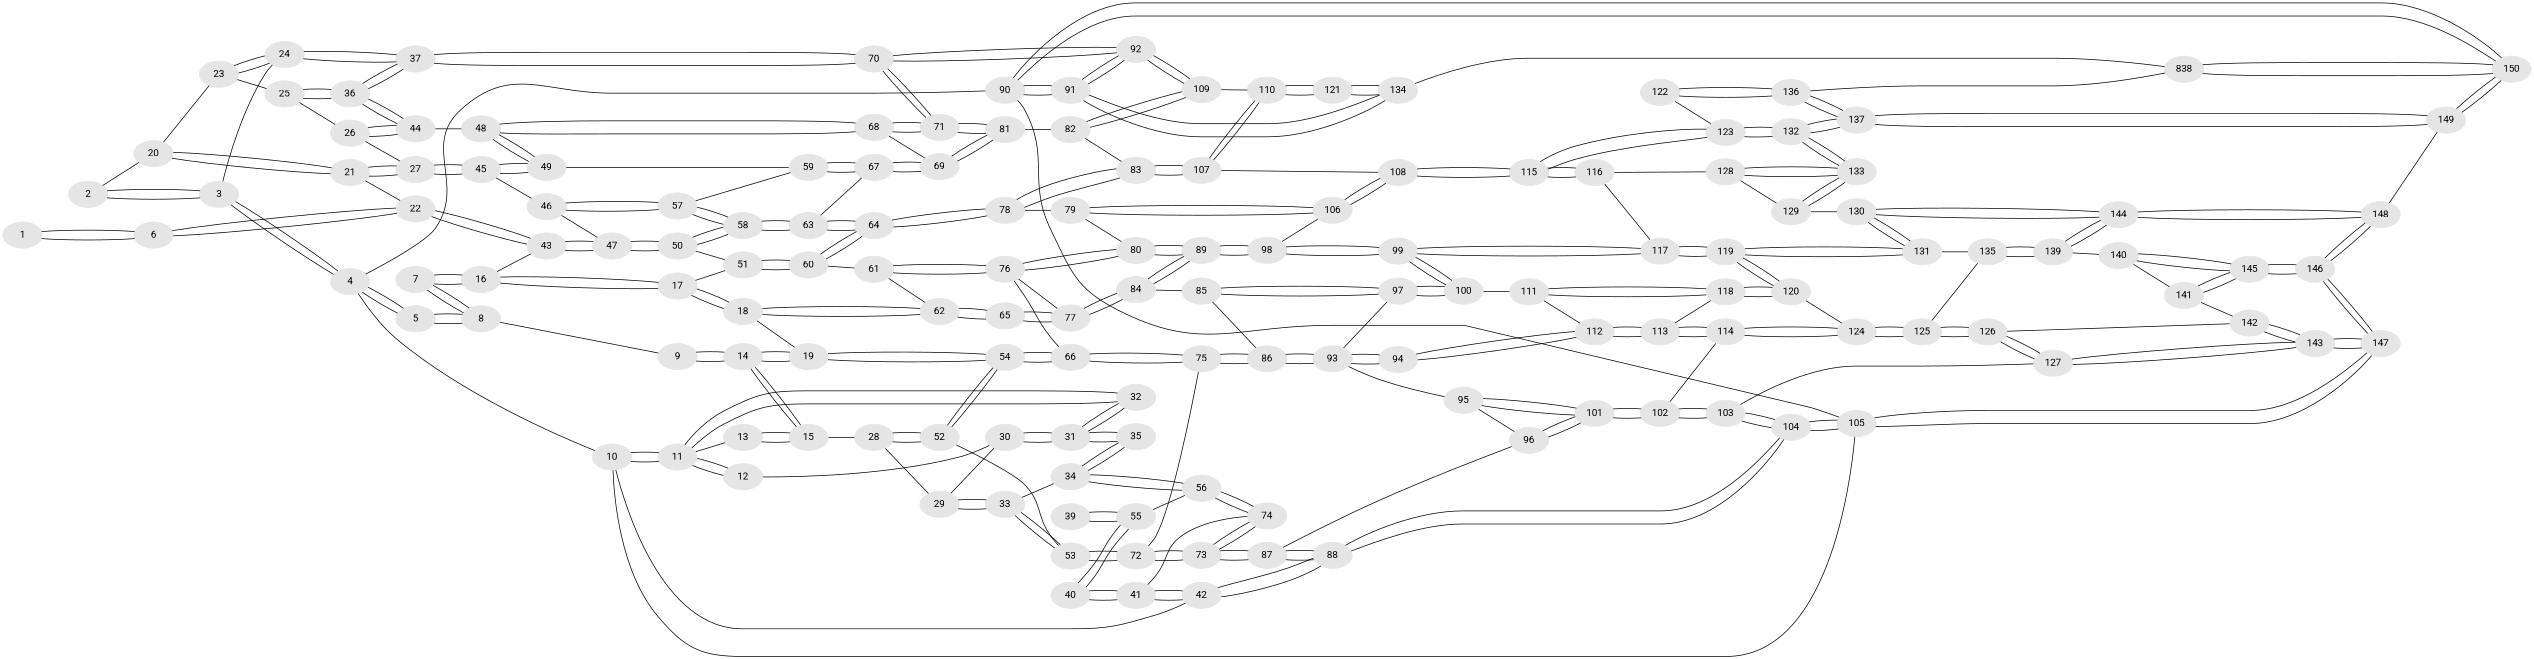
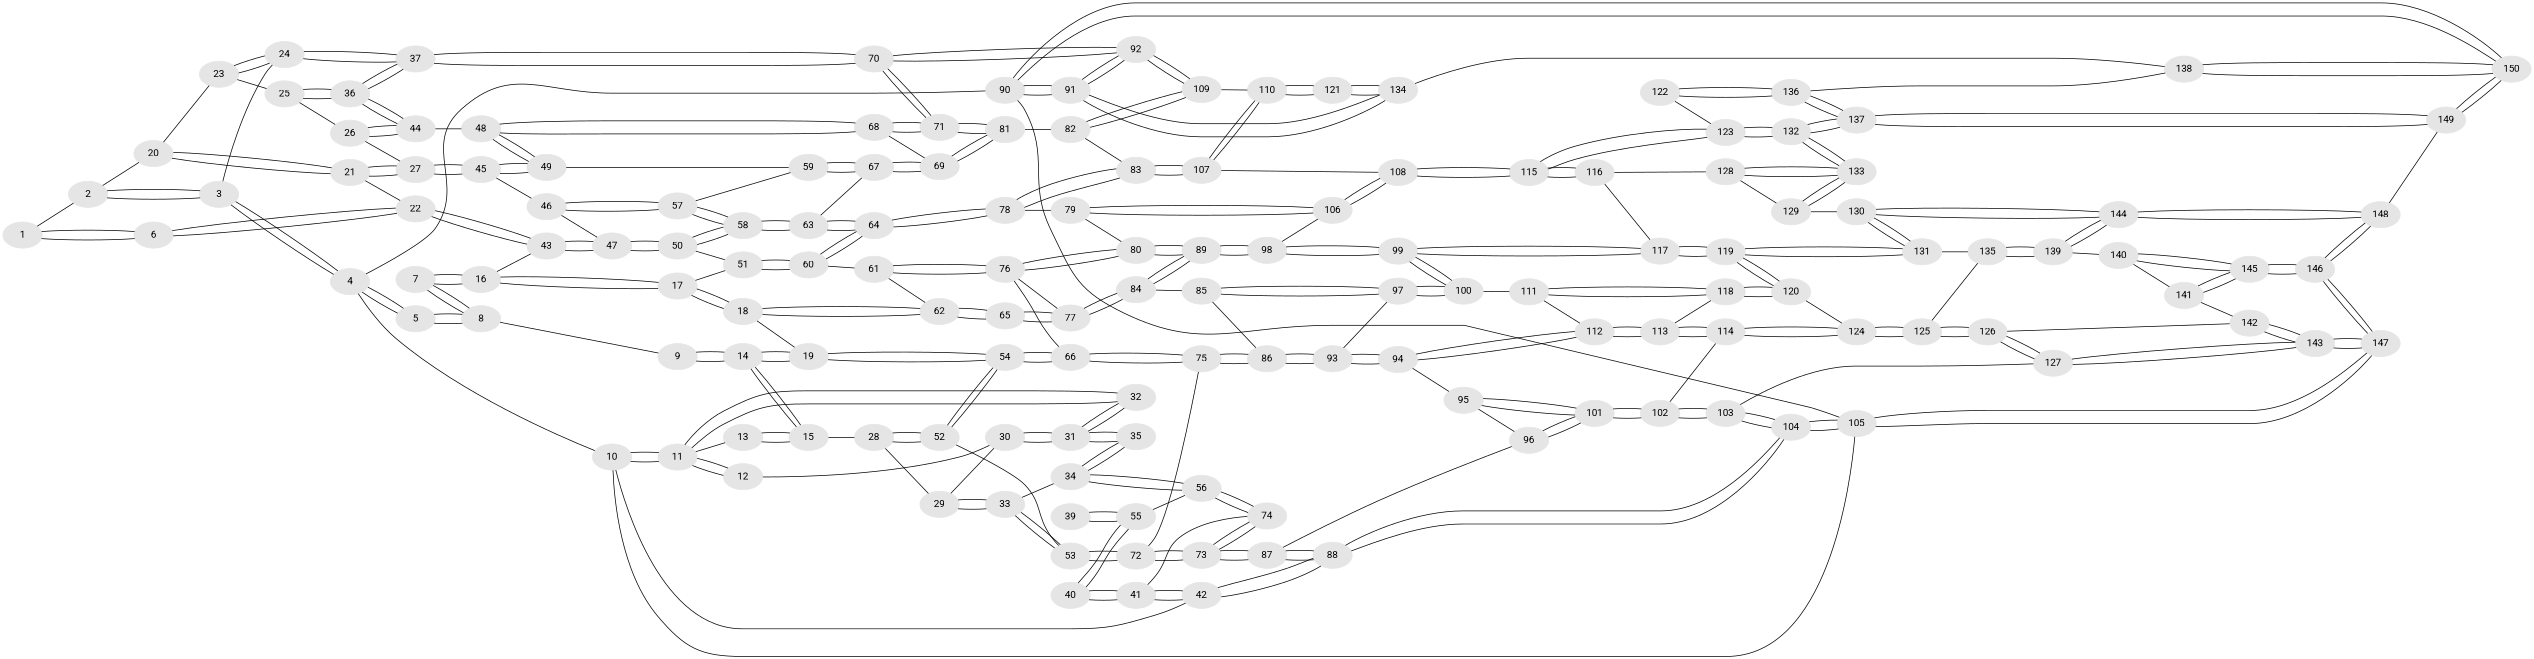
node "838": label "838" -> "138"
edge "2" -- "1": added
edge "93" -- "95": now "94" -- "95"
